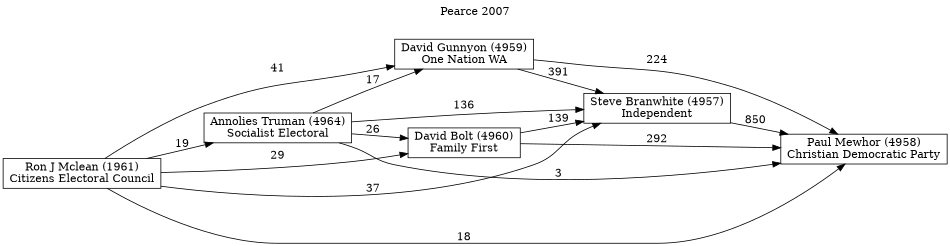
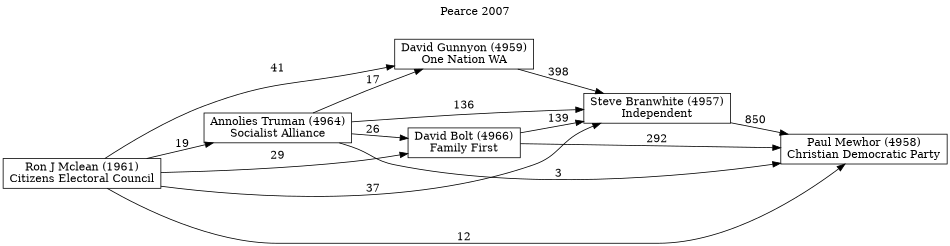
edge "David Gunnyon (4959) One Nation WA" -> "Steve Branwhite (4957) Independent": label "391" -> "398"
edge "David Gunnyon (4959) One Nation WA" -> "Paul Mewhor (4958) Christian Democratic Party": removed, label "224"
node "Annolies Truman (4964) Socialist Electoral": label "Annolies Truman (4964) Socialist Electoral" -> "Annolies Truman (4964) Socialist Alliance"
node "David Bolt (4960) Family First": label "David Bolt (4960) Family First" -> "David Bolt (4966) Family First"
edge "Ron J Mclean (1961) Citizens Electoral Council" -> "Paul Mewhor (4958) Christian Democratic Party": label "18" -> "12"
